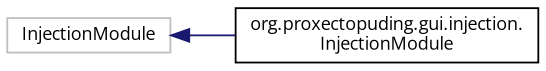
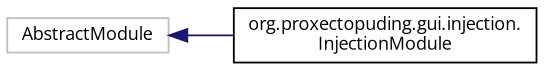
node "InjectionModule": label "InjectionModule" -> "AbstractModule"
